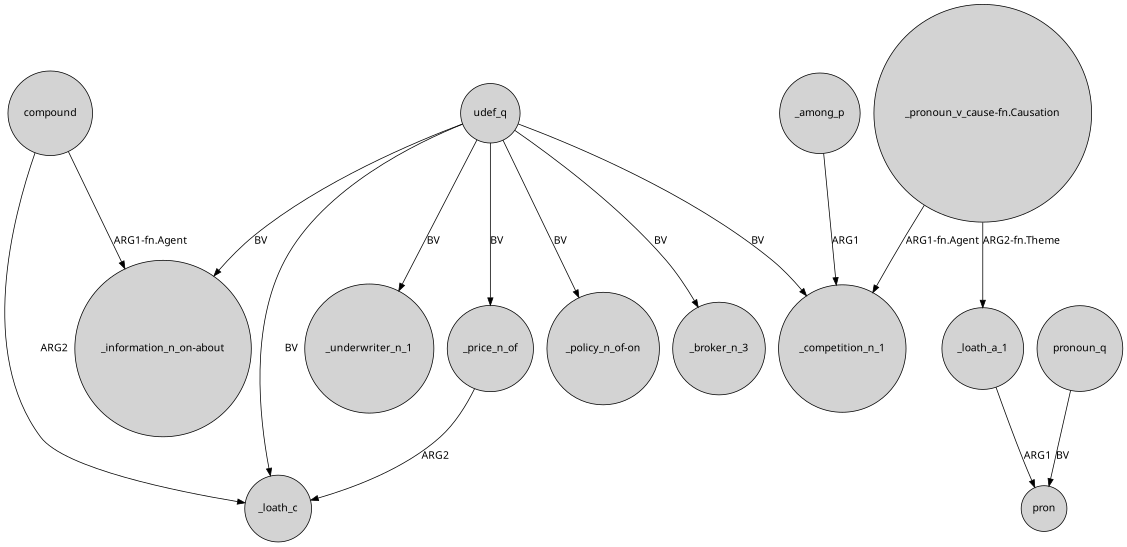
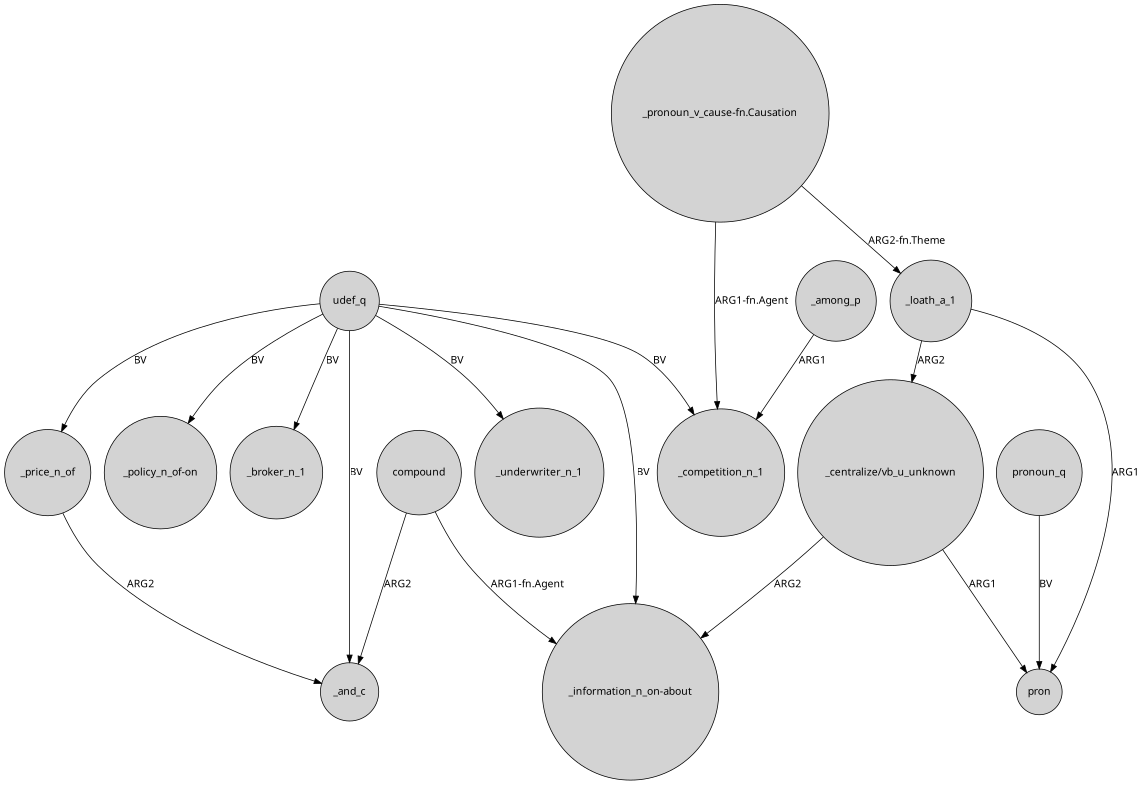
node "_broker_n_3": label "_broker_n_3" -> "_broker_n_1"
node "_centralize/vb_u_unknown": added
node "_loath_c": label "_loath_c" -> "_and_c"
